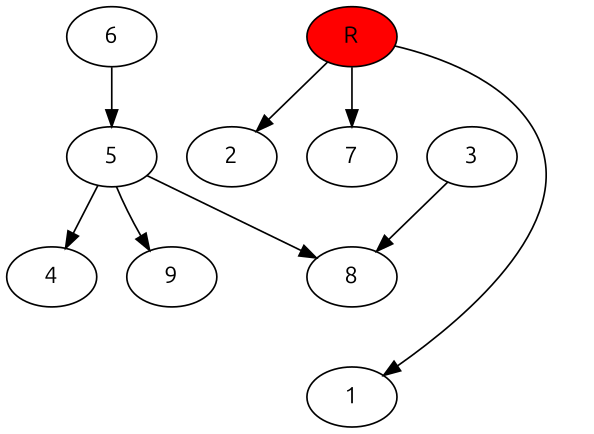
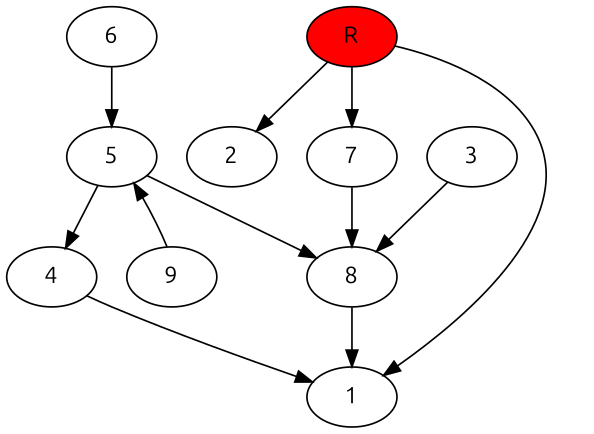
edge "7" -> "8": added
edge "5" -> "9": reversed
edge "8" -> "1": added
edge "4" -> "1": added
